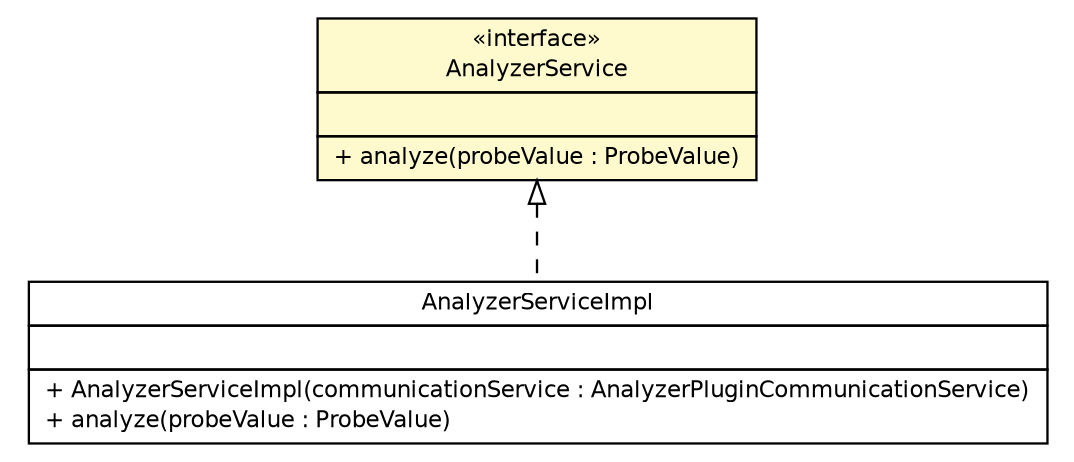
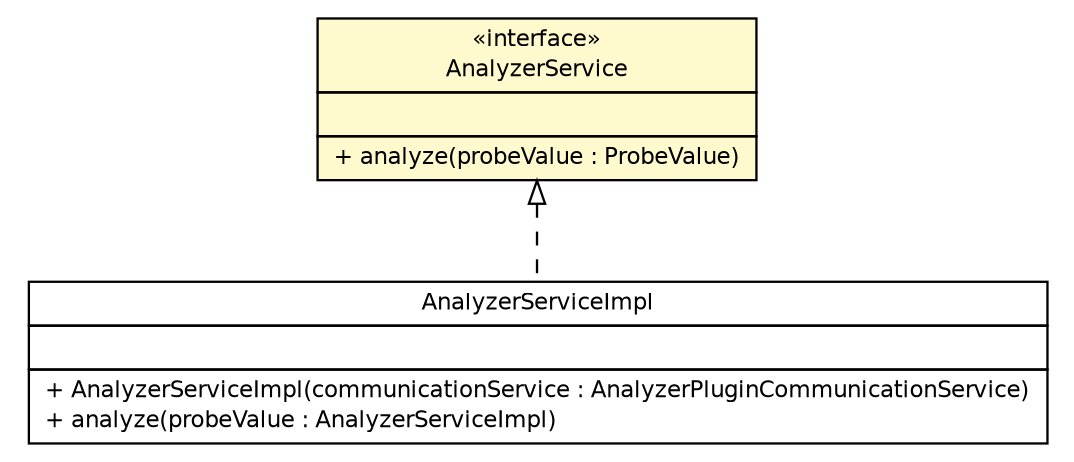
node "AnalyzerServiceImpl": text "+ analyze(probeValue : ProbeValue)" -> "+ analyze(probeValue : AnalyzerServiceImpl)"
